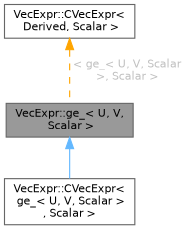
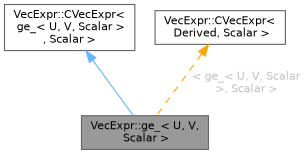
edge "VecExpr::CVecExpr< ge_< U, V, Scalar > , Scalar >" -> "VecExpr::ge_< U, V, Scalar >": reversed
